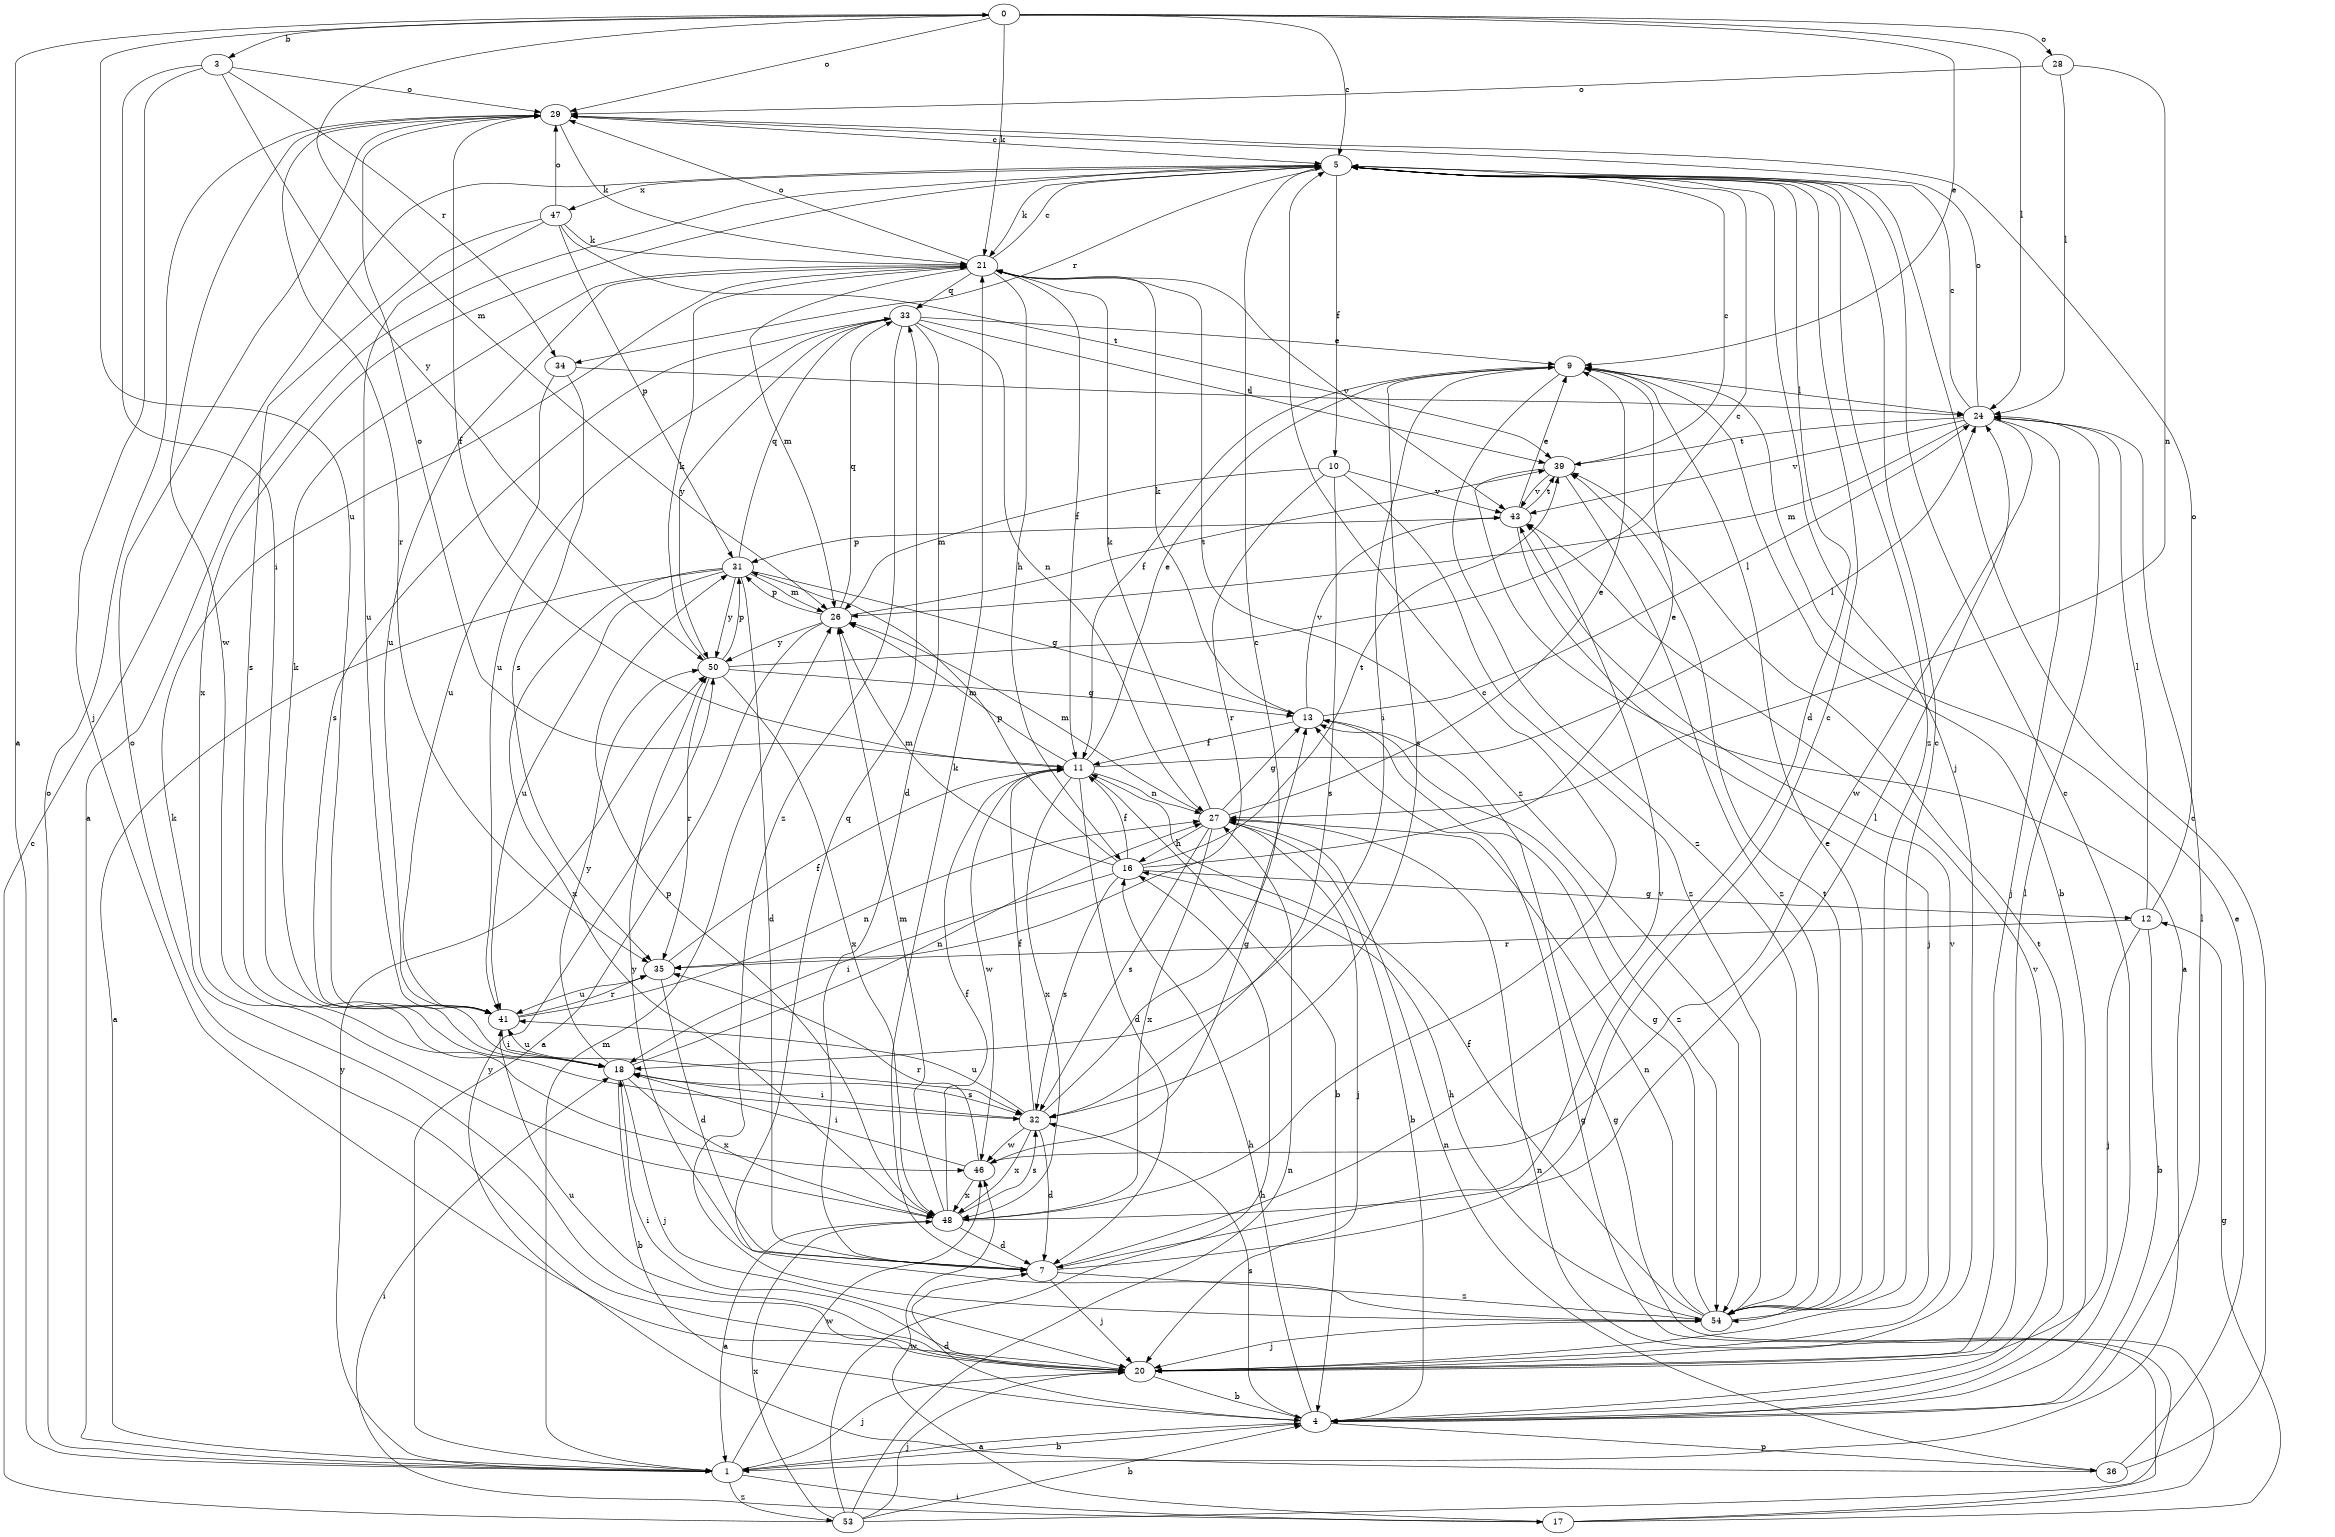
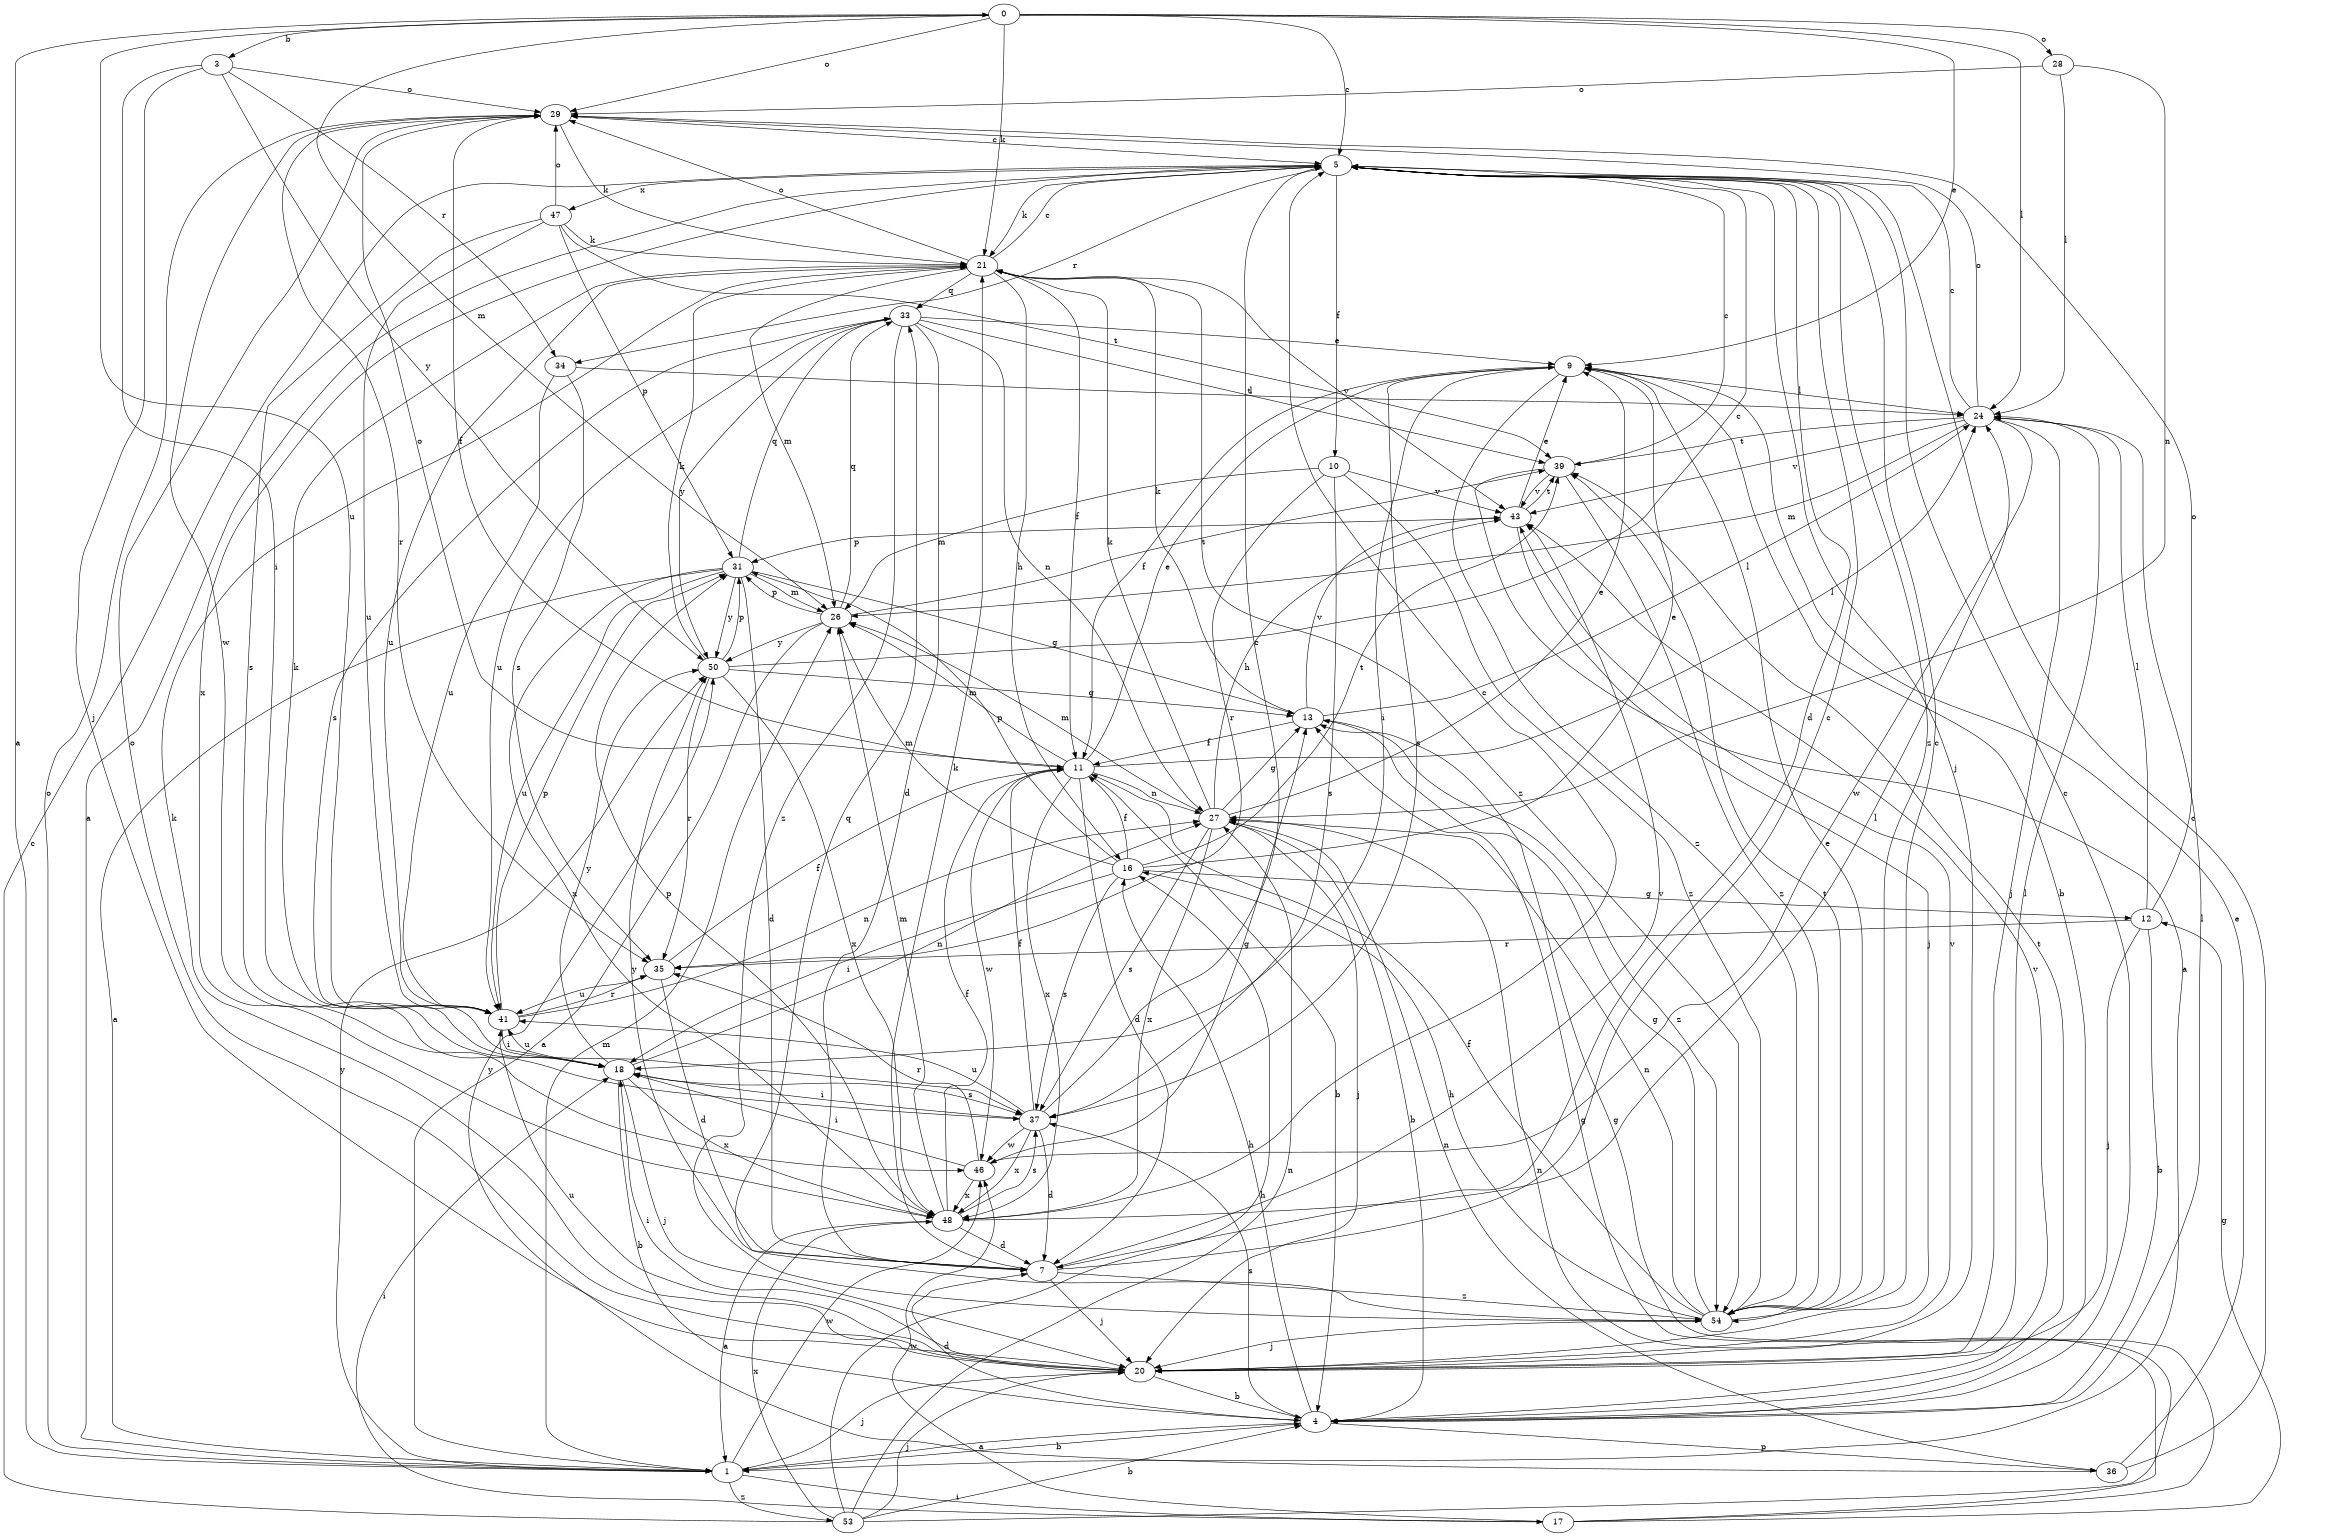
edge "41" -> "31": added, label "p"
edge "27" -> "16": now "27" -> "43"
node "32": label "32" -> "37"
